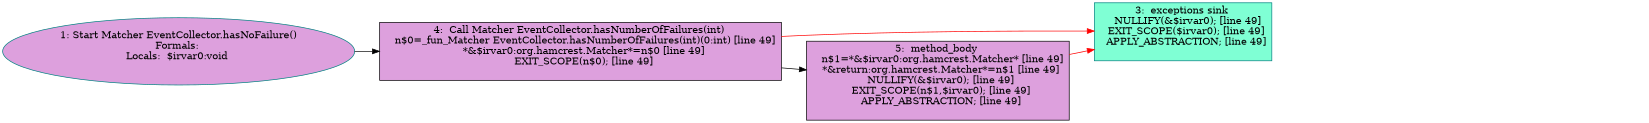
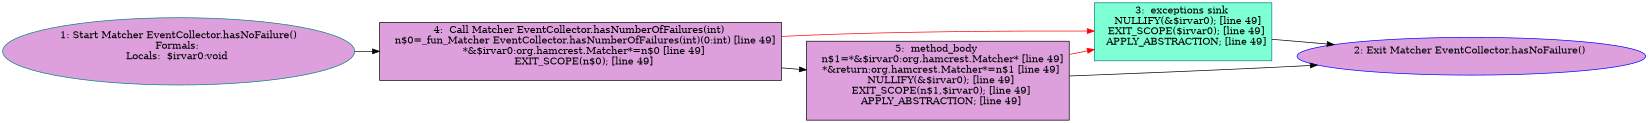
node "2: Exit Matcher EventCollector.hasNoFailure()": added
